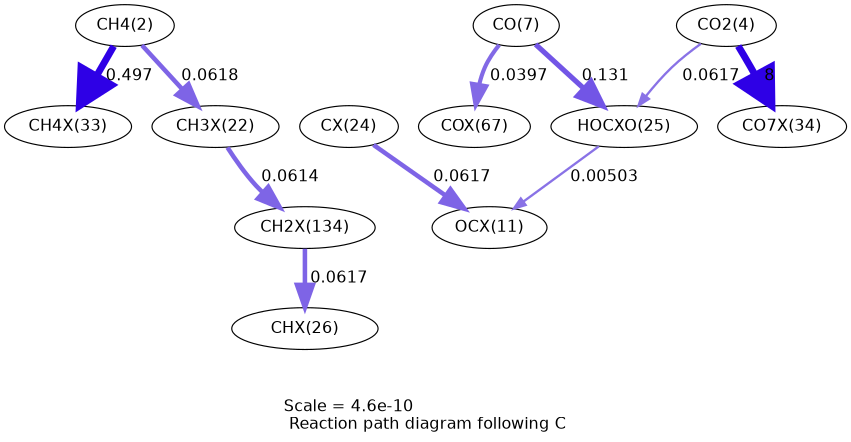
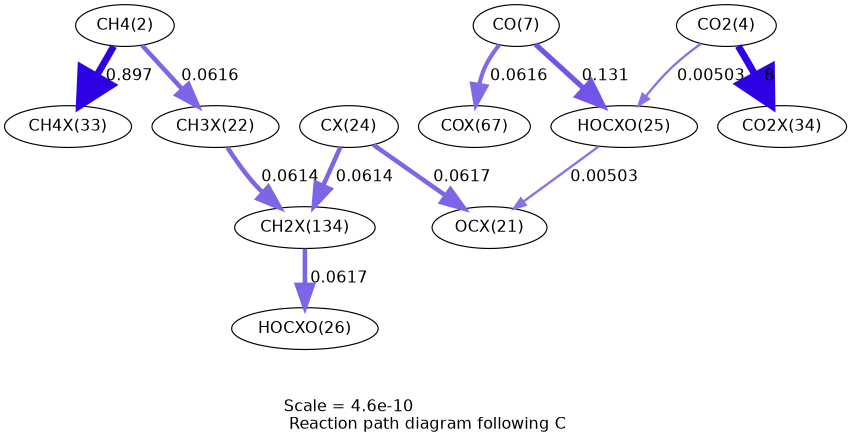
edge "CH4(2)" -> "CH4X(33)": label " 0.497" -> " 0.897"
edge "CH4(2)" -> "CH3X(22)": label " 0.0618" -> " 0.0616"
edge "CO(7)" -> "COX(67)": label " 0.0397" -> " 0.0616"
edge "CO2(4)" -> "HOCXO(25)": label " 0.0617" -> " 0.00503"
node "CO7X(34)": label "CO7X(34)" -> "CO2X(34)"
edge "CX(24)" -> "CH2X(134)": added, label "0.0614"
node "OCX(11)": label "OCX(11)" -> "OCX(21)"
node "CHX(26)": label "CHX(26)" -> "HOCXO(26)"
